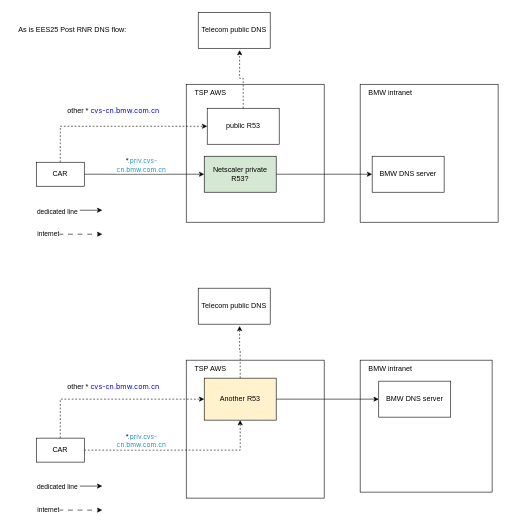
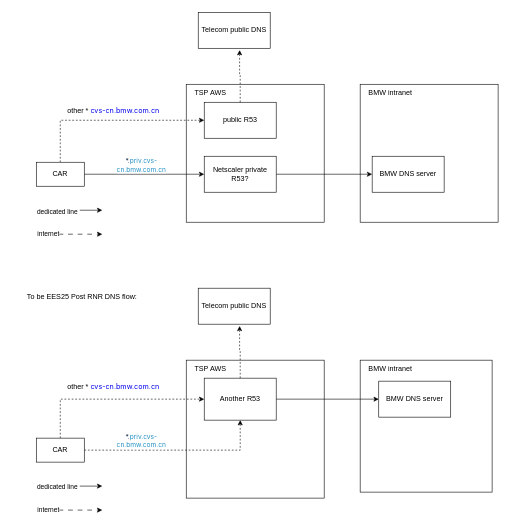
node "As is EES25 Post RNR DNS flow:": removed
node "public R53": moved (243, 126) -> (240, 120)
node "Netscaler private R53?": fillcolor #d5e8d4 -> #ffffff
node "To be EES25 Post RNR DNS flow:": added
node "Another R53": fillcolor #fff2cc -> #ffffff
